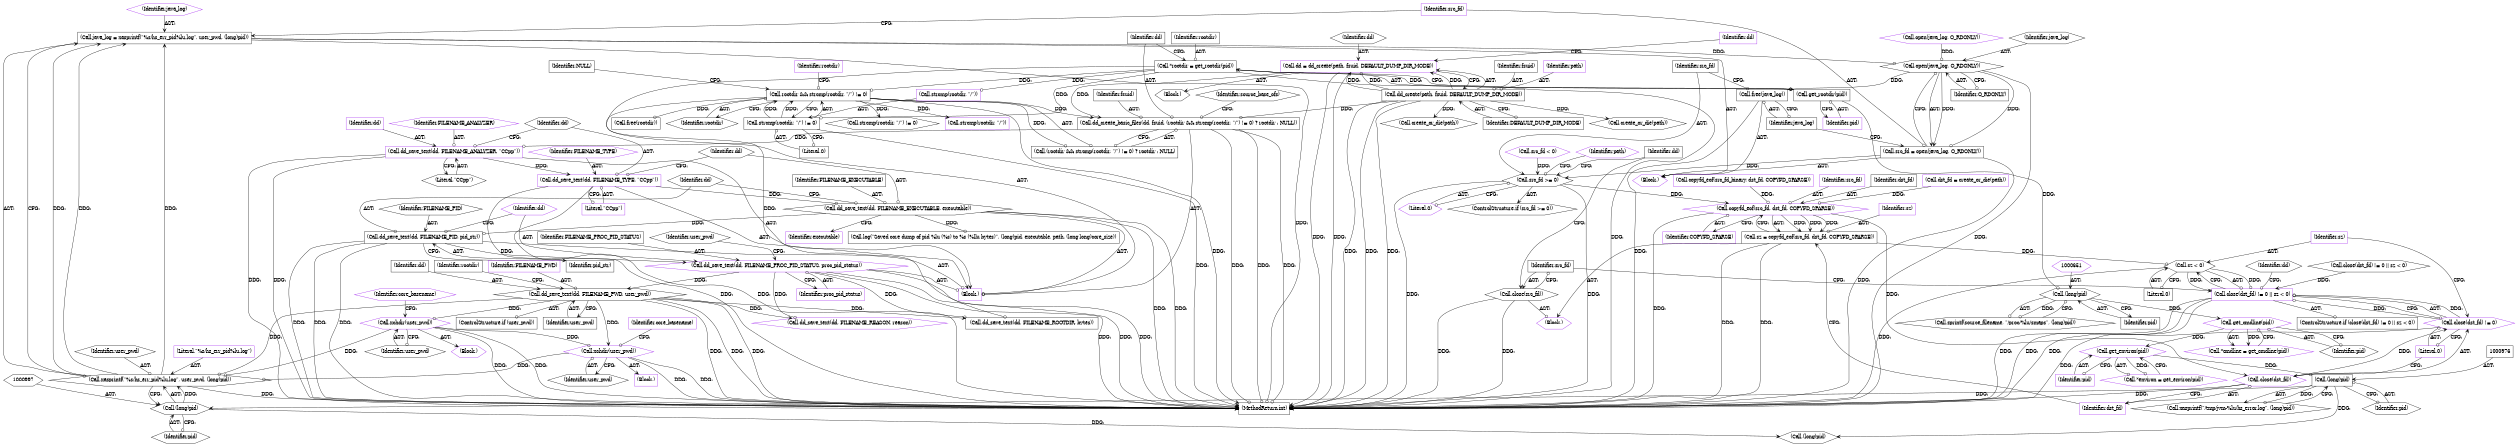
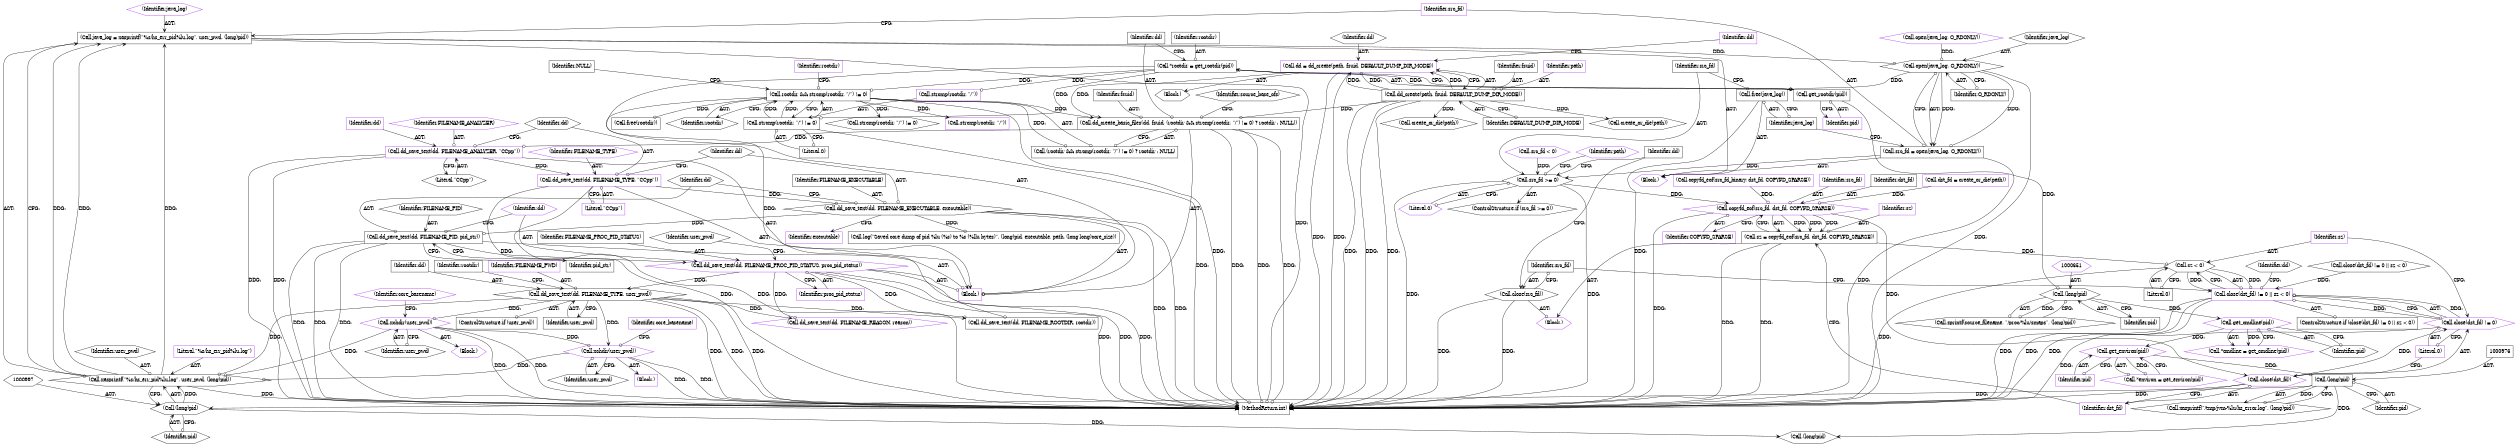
edge "(Call,*rootdir = get_rootdir(pid))" -> "(MethodReturn,int)": removed, label "DDG:"
edge "(Identifier,pid_str)" -> "(Call,dd_save_text(dd, FILENAME_PID, pid_str))": label "AST: " -> "CFG: "
node "(Call,dd_save_text(dd, FILENAME_PWD, user_pwd))": label "(Call,dd_save_text(dd, FILENAME_PWD, user_pwd))" -> "(Call,dd_save_text(dd, FILENAME_TYPE, user_pwd))"
node "(Call,dd_save_text(dd, FILENAME_ROOTDIR, bytes))": label "(Call,dd_save_text(dd, FILENAME_ROOTDIR, bytes))" -> "(Call,dd_save_text(dd, FILENAME_ROOTDIR, rootdir))"
